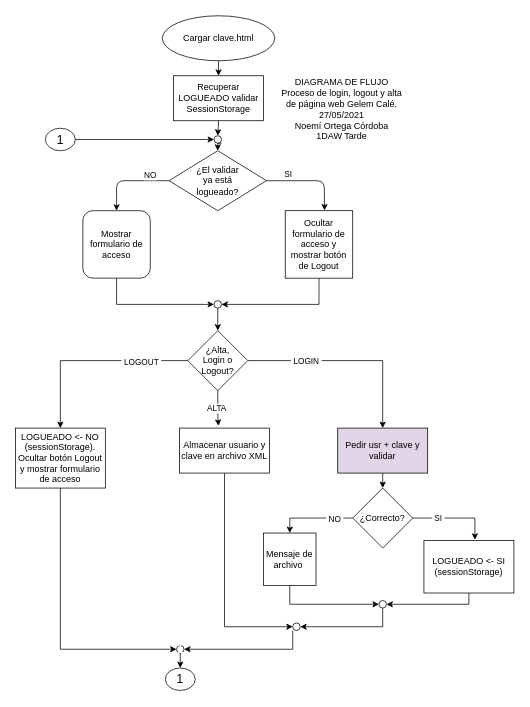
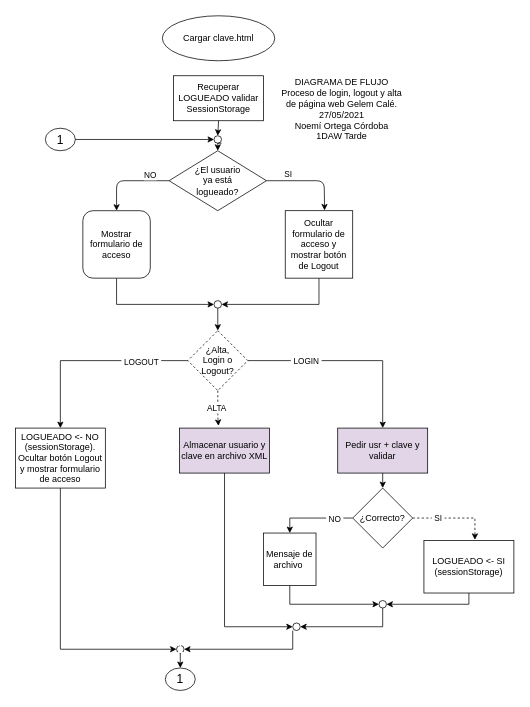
edge "Cargar clave.html" -> "Recuperar LOGUEADO validar SessionStorage": removed
node "¿El validar ya está logueado?": label "¿El validar ya está logueado?" -> "¿El usuario ya está logueado?"
node "¿Alta, Login o Logout?": style solid -> dashed
edge "¿Alta, Login o Logout?" -> "Almacenar usuario y clave en archivo XML": style solid -> dashed
node "Almacenar usuario y clave en archivo XML": fillcolor #ffffff -> #e1d5e7
edge "¿Correcto?" -> "LOGUEADO <- SI (sessionStorage)": style solid -> dashed
